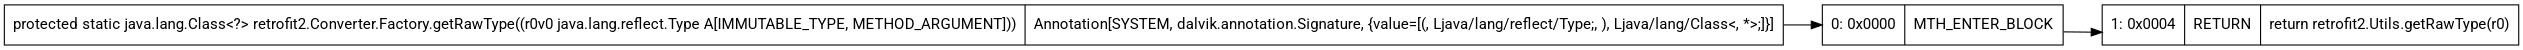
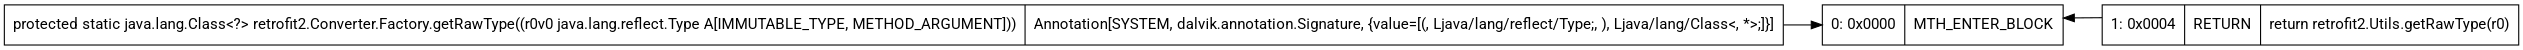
edge "0: 0x0000" -> "1: 0x0004": reversed
